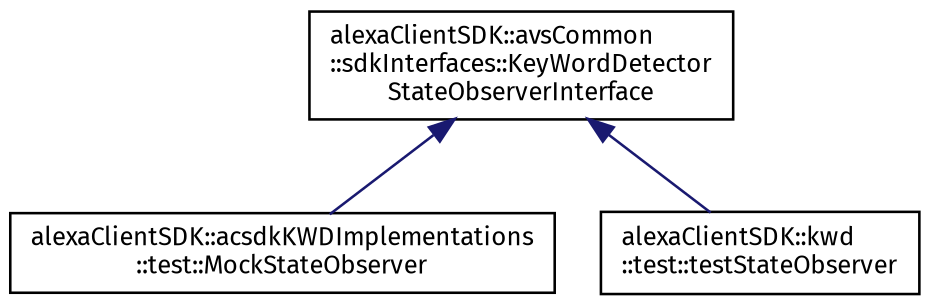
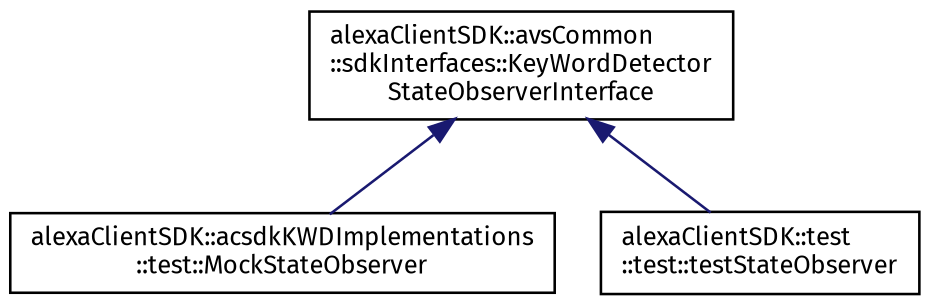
node "alexaClientSDK::kwd ::test::testStateObserver": label "alexaClientSDK::kwd ::test::testStateObserver" -> "alexaClientSDK::test ::test::testStateObserver"
